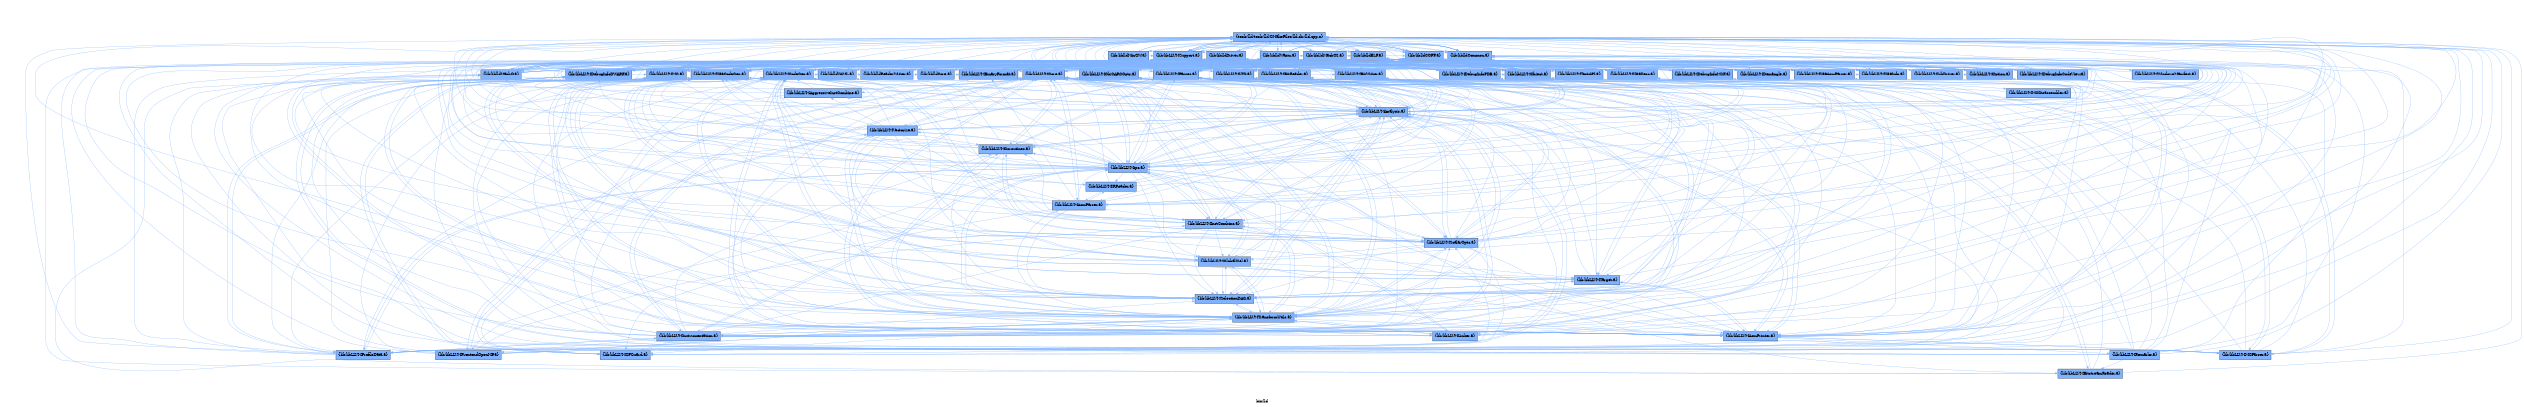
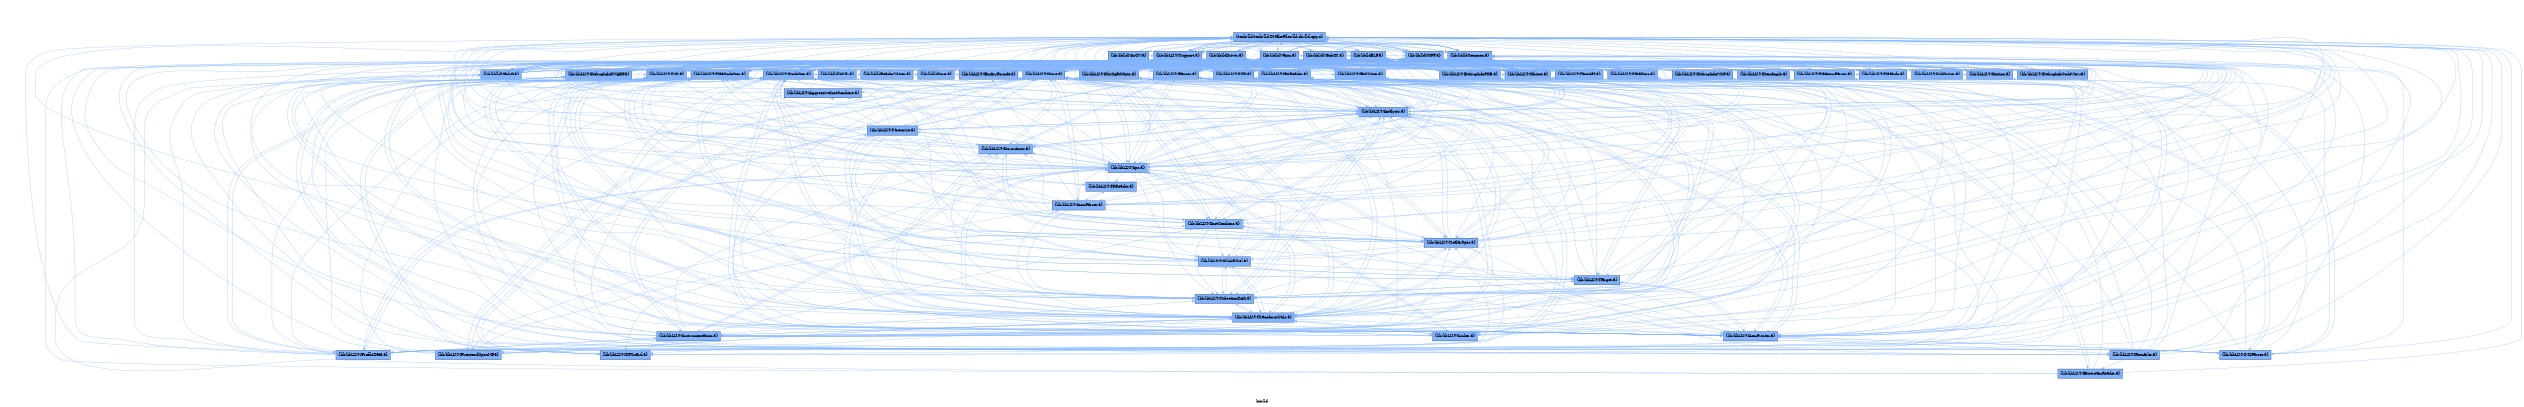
node "{lib/libLLVMWindowsManifest.a}": removed
node "{lib/libLLVMMCDisassembler.a}": removed
edge "{lib/libLLVMCore.a}" -> "{lib/libLLVMBitstreamReader.a}": now "{lib/libLLVMCore.a}" -> "{lib/libLLVMRemarks.a}"
